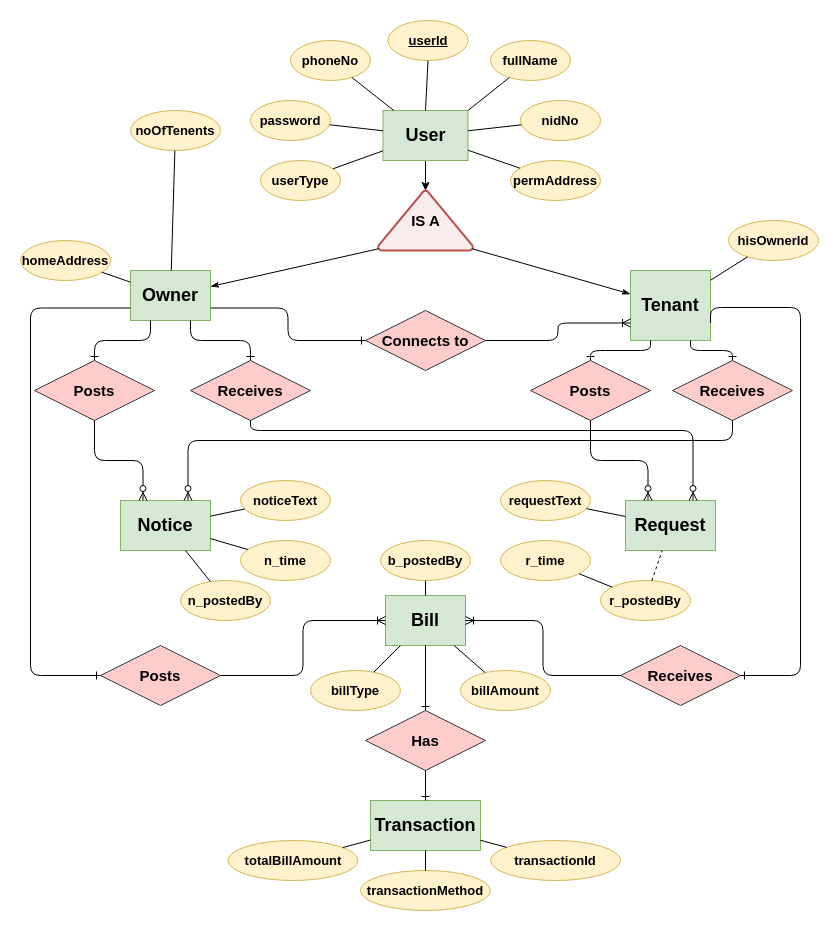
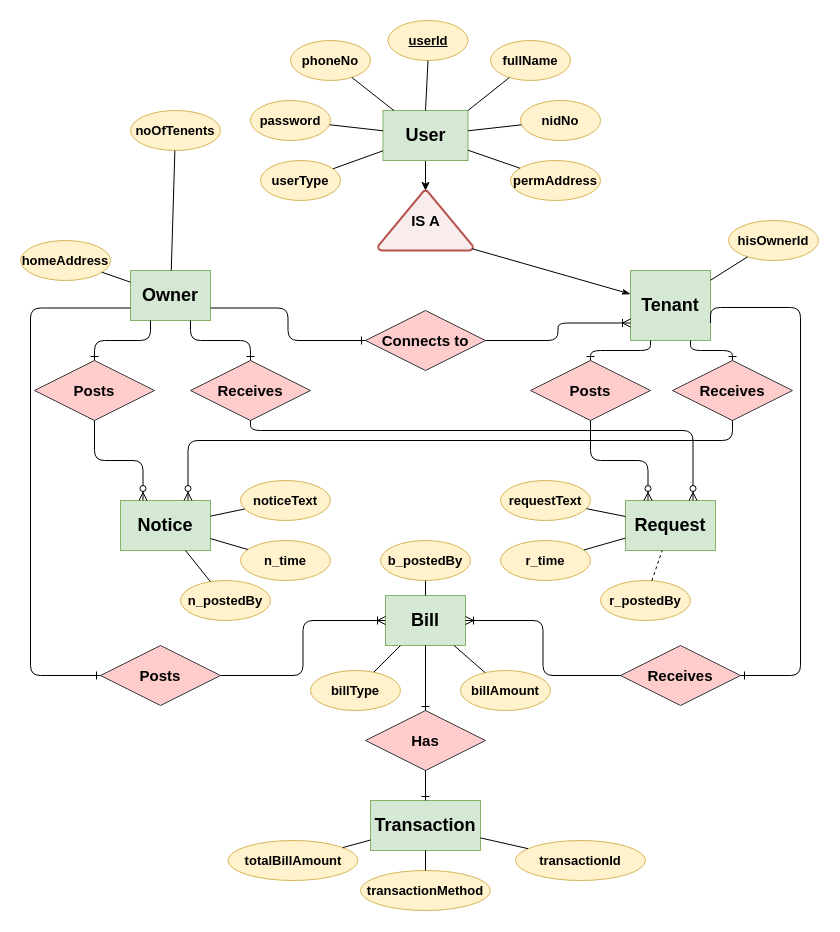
edge "IS A" -> "Owner": removed
edge "r_time" -- "r_postedBy": now "r_time" -- "Request"
node "transactionId": moved (556, 861) -> (581, 861)
